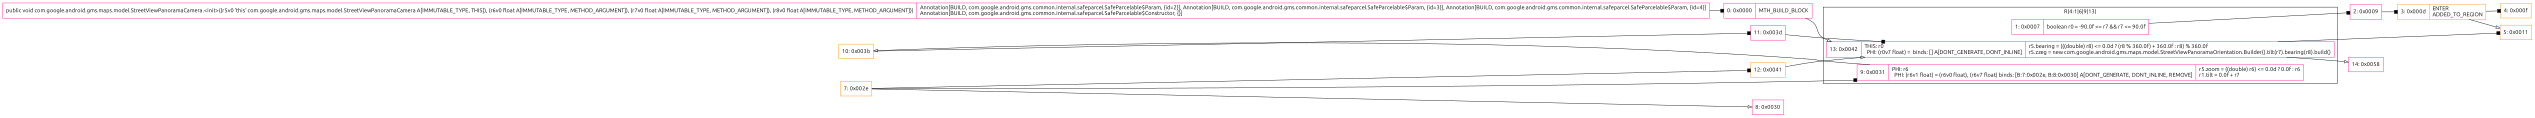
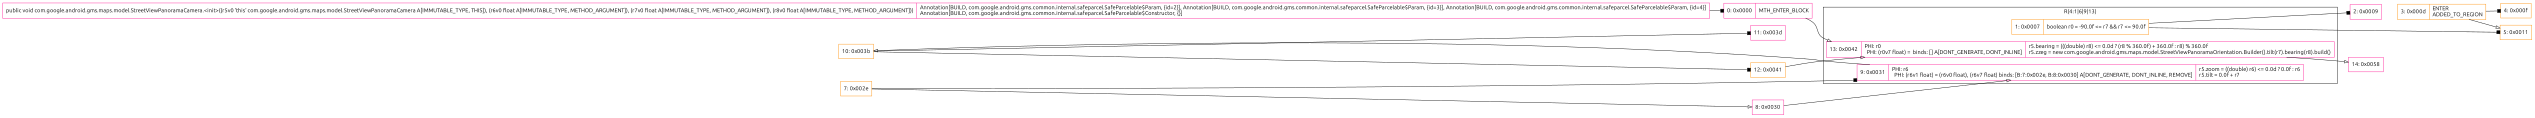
node "0: 0x0000": text "MTH_BUILD_BLOCK" -> "MTH_ENTER_BLOCK"
edge "2: 0x0009" -> "3: 0x000d": removed
node "1: 0x0007": color deeppink -> darkorange
edge "13: 0x0042" -> "5: 0x0011": now "1: 0x0007" -> "5: 0x0011"
edge "11: 0x003d" -> "13: 0x0042": removed
node "13: 0x0042": text "THIS: r0" -> "PHI: r0"
node "9: 0x0031": text "r1.tilt = 0.0f + r7" -> "r5.tilt = 0.0f + r7"
edge "7: 0x002e" -> "12: 0x0041": now "10: 0x003b" -> "12: 0x0041"
edge "8: 0x0030" -> "9: 0x0031": added
